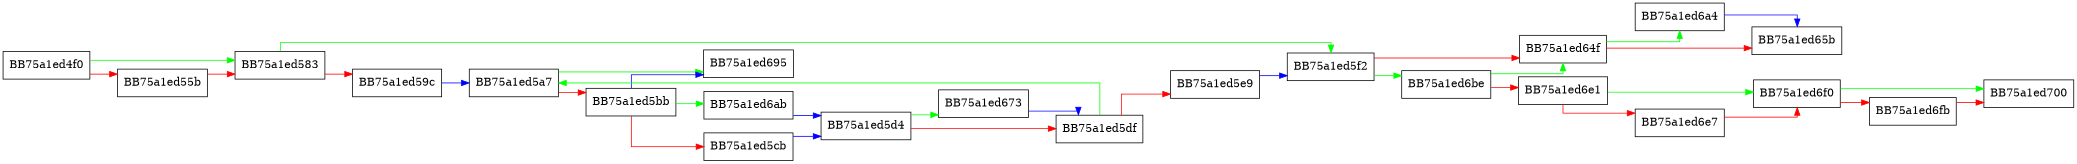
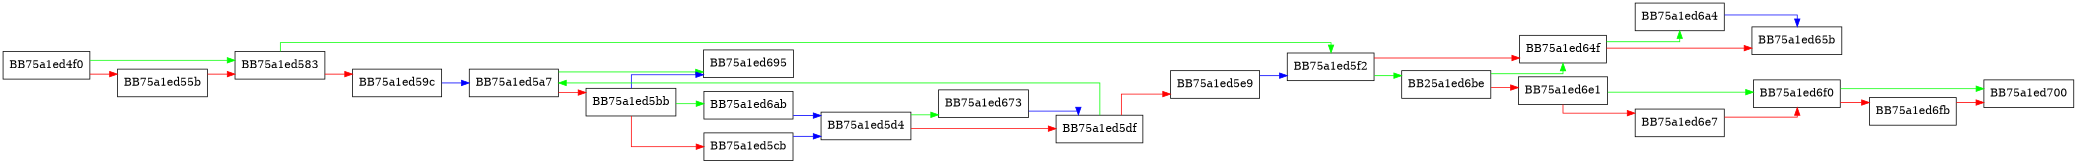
node "BB75a1ed6be": label "BB75a1ed6be" -> "BB25a1ed6be"
